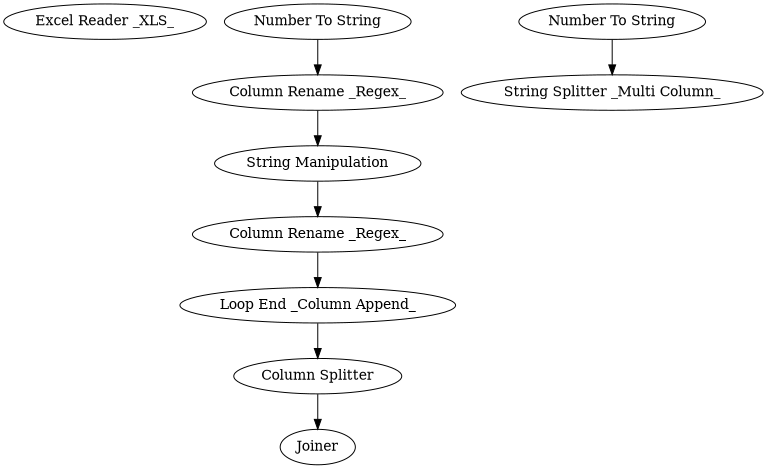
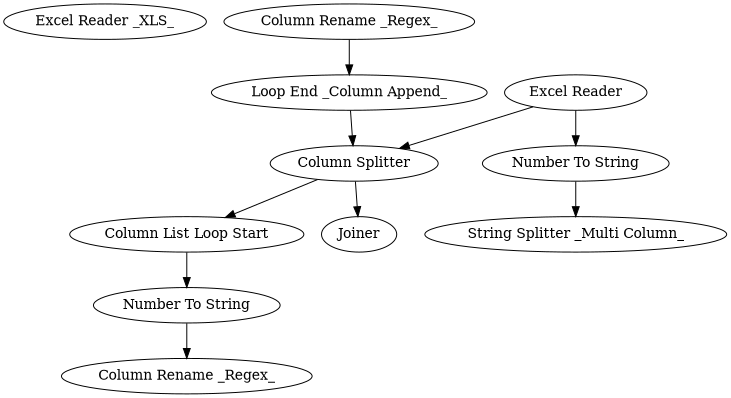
node "Excel Reader": added
node "String Manipulation": removed
node "Column List Loop Start": added
